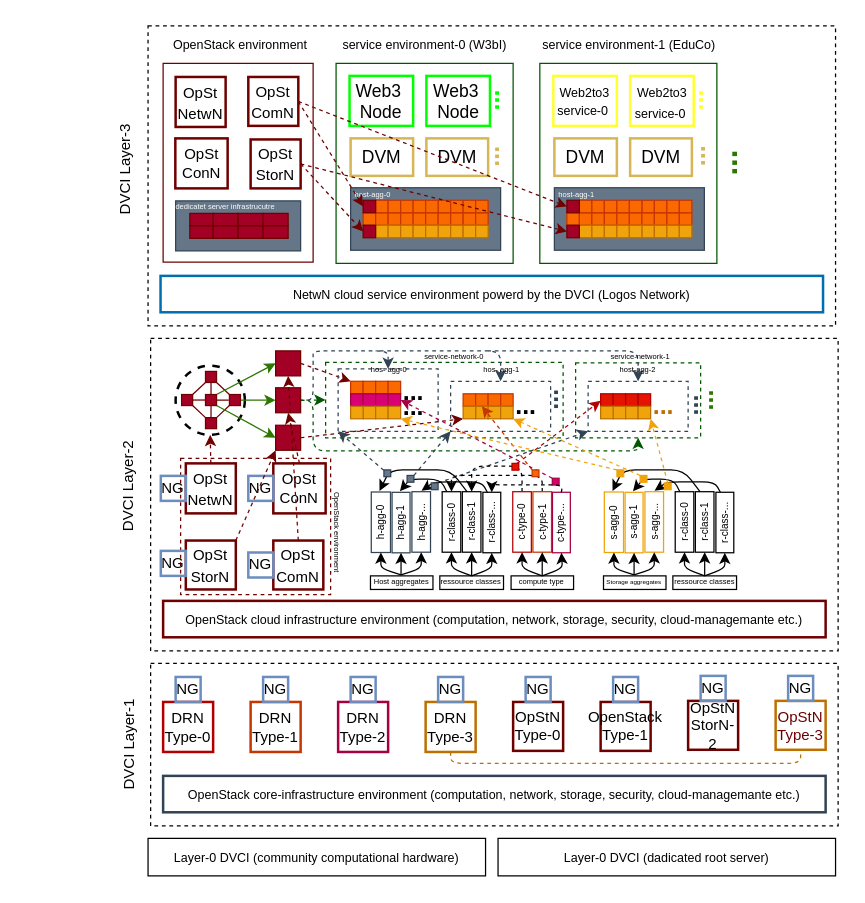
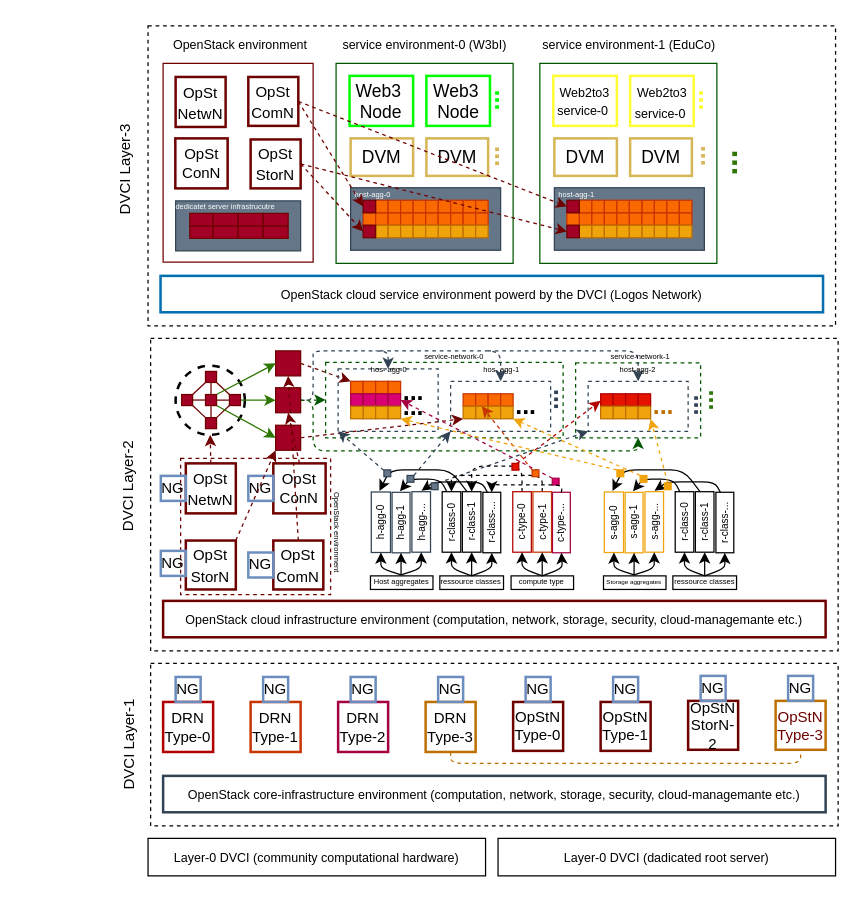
node "NetwN cloud service environment powerd by the DVCI (Logos Network)": label "NetwN cloud service environment powerd by the DVCI (Logos Network)" -> "OpenStack cloud service environment powerd by the DVCI (Logos Network)"
node "OpenStackType-1": label "OpenStackType-1" -> "OpStNType-1"
